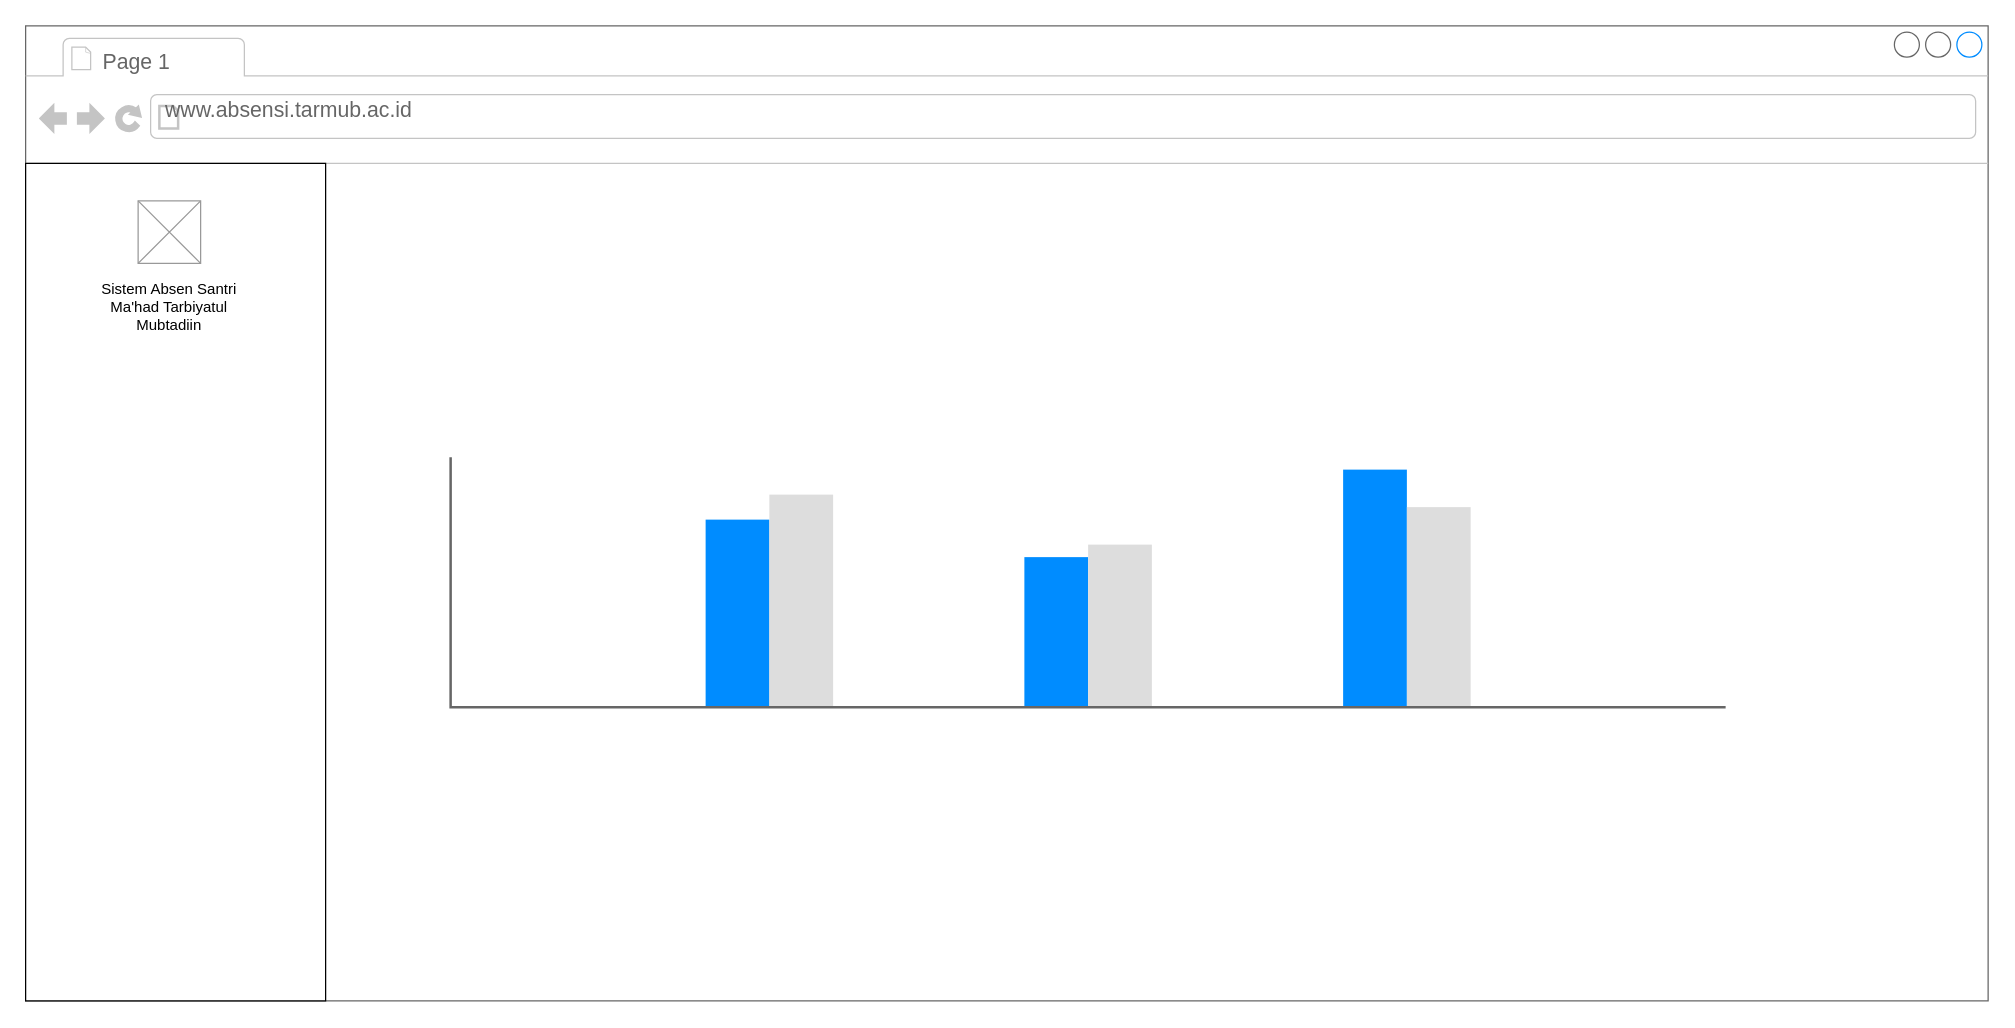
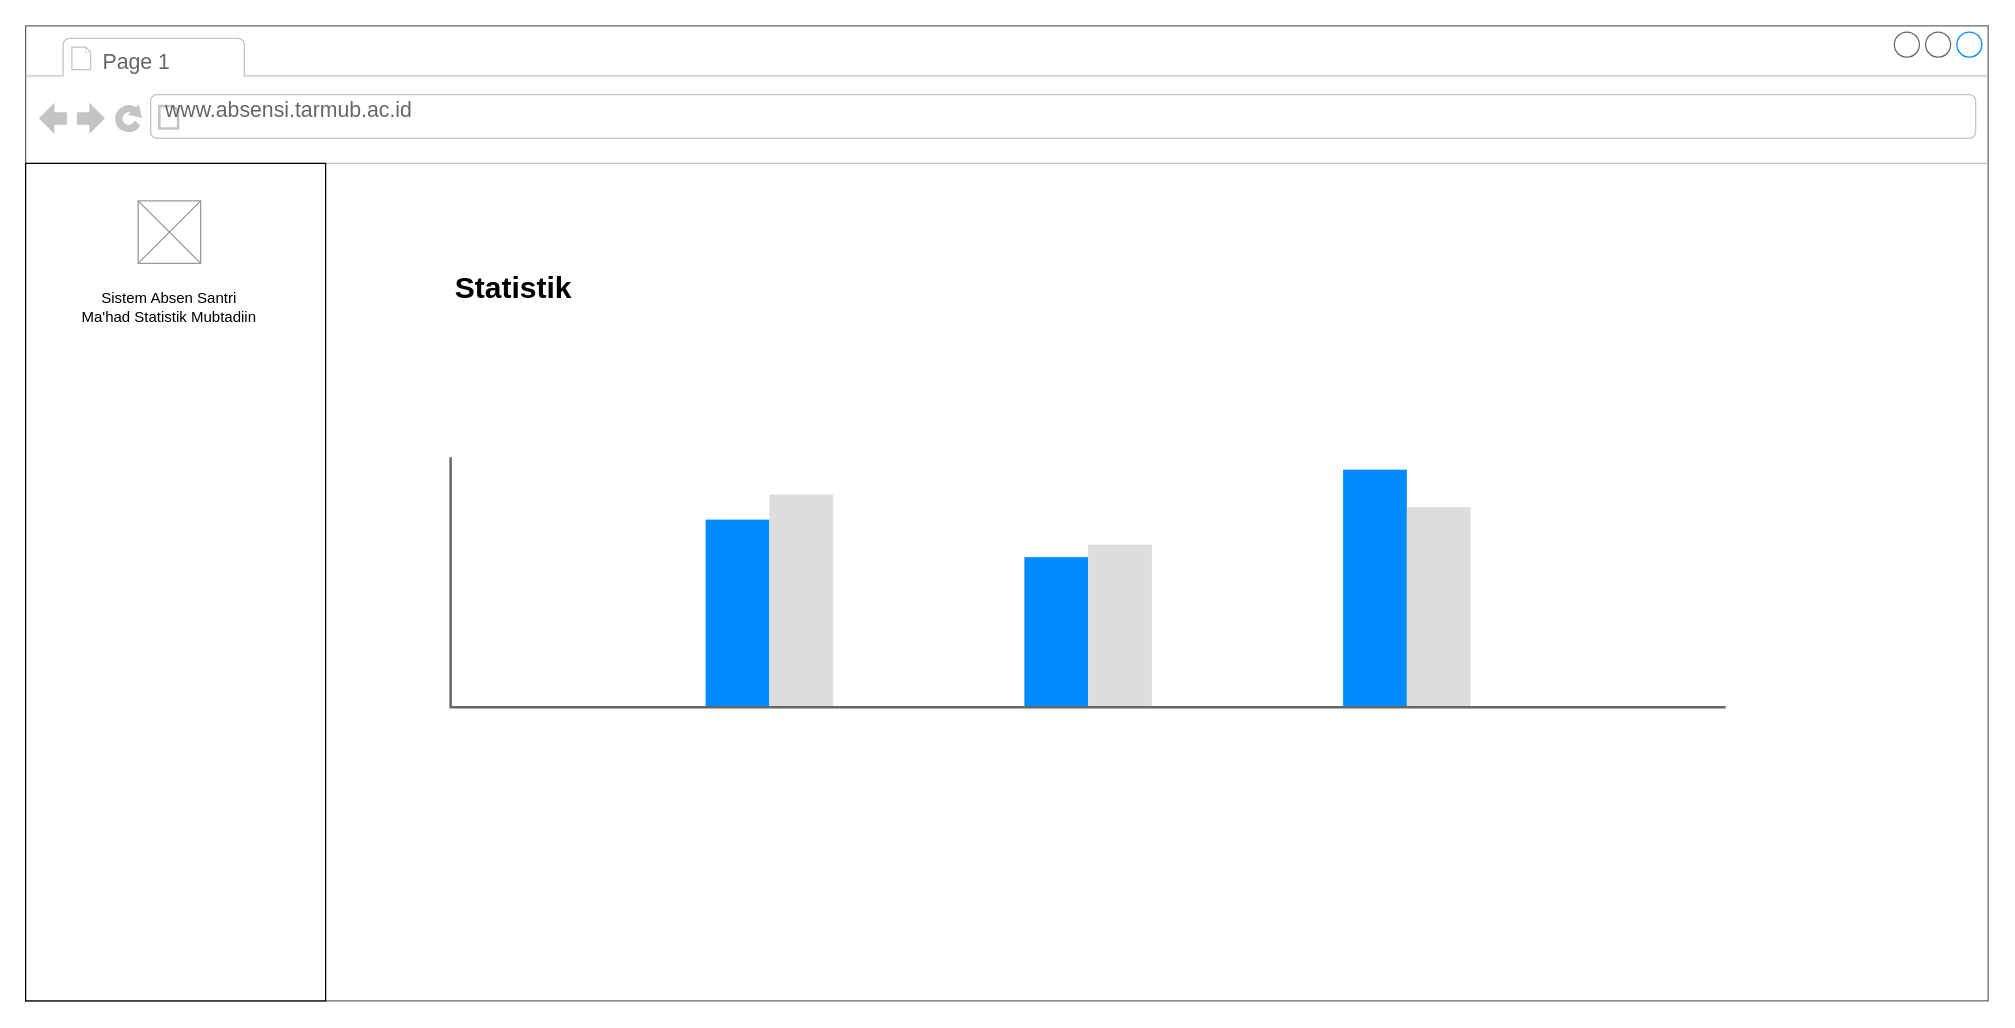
node "Statistik": added
node "Sistem Absen Santri Ma'had Tarbiyatul Mubtadiin": label "Sistem Absen Santri Ma'had Tarbiyatul Mubtadiin" -> "Sistem Absen Santri Ma'had Statistik Mubtadiin"
